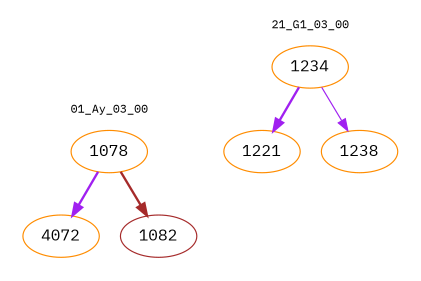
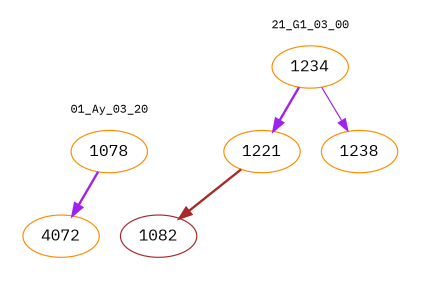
cluster "01_Ay_03_00": label "01_Ay_03_00" -> "01_Ay_03_20"
edge "1078" -> "1082": now "1221" -> "1082"
